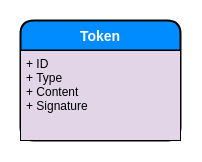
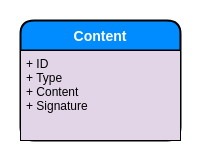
node "Token": label "Token" -> "Content"
